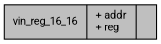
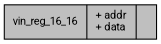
node "vin_reg_16_16": text "+ reg" -> "+ data"
